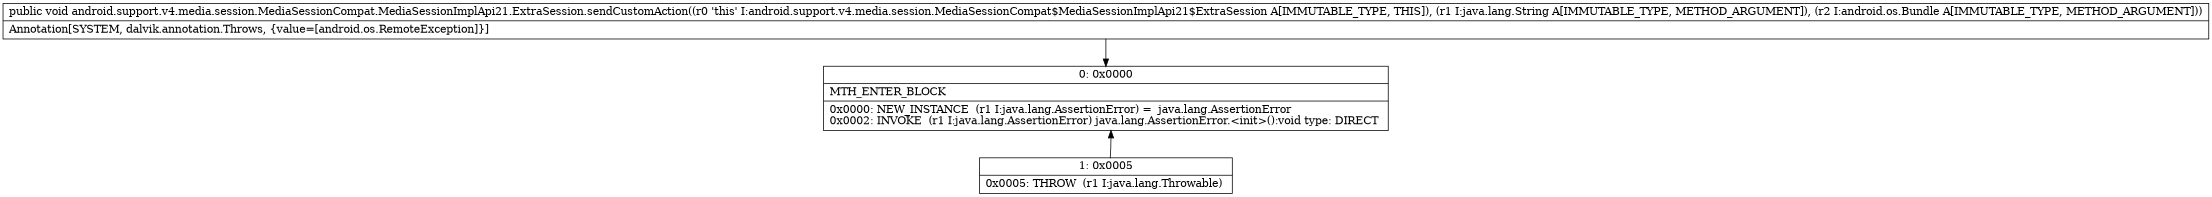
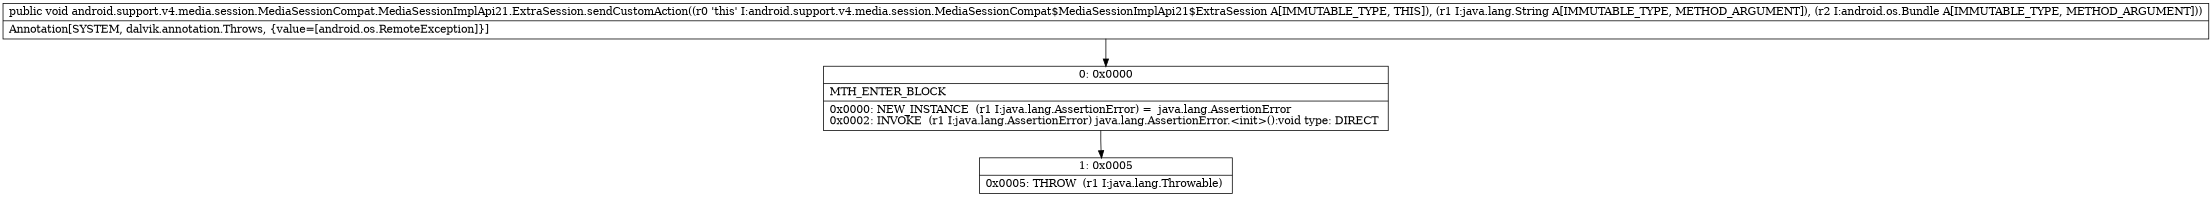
edge "1: 0x0005" -> "0: 0x0000": reversed
